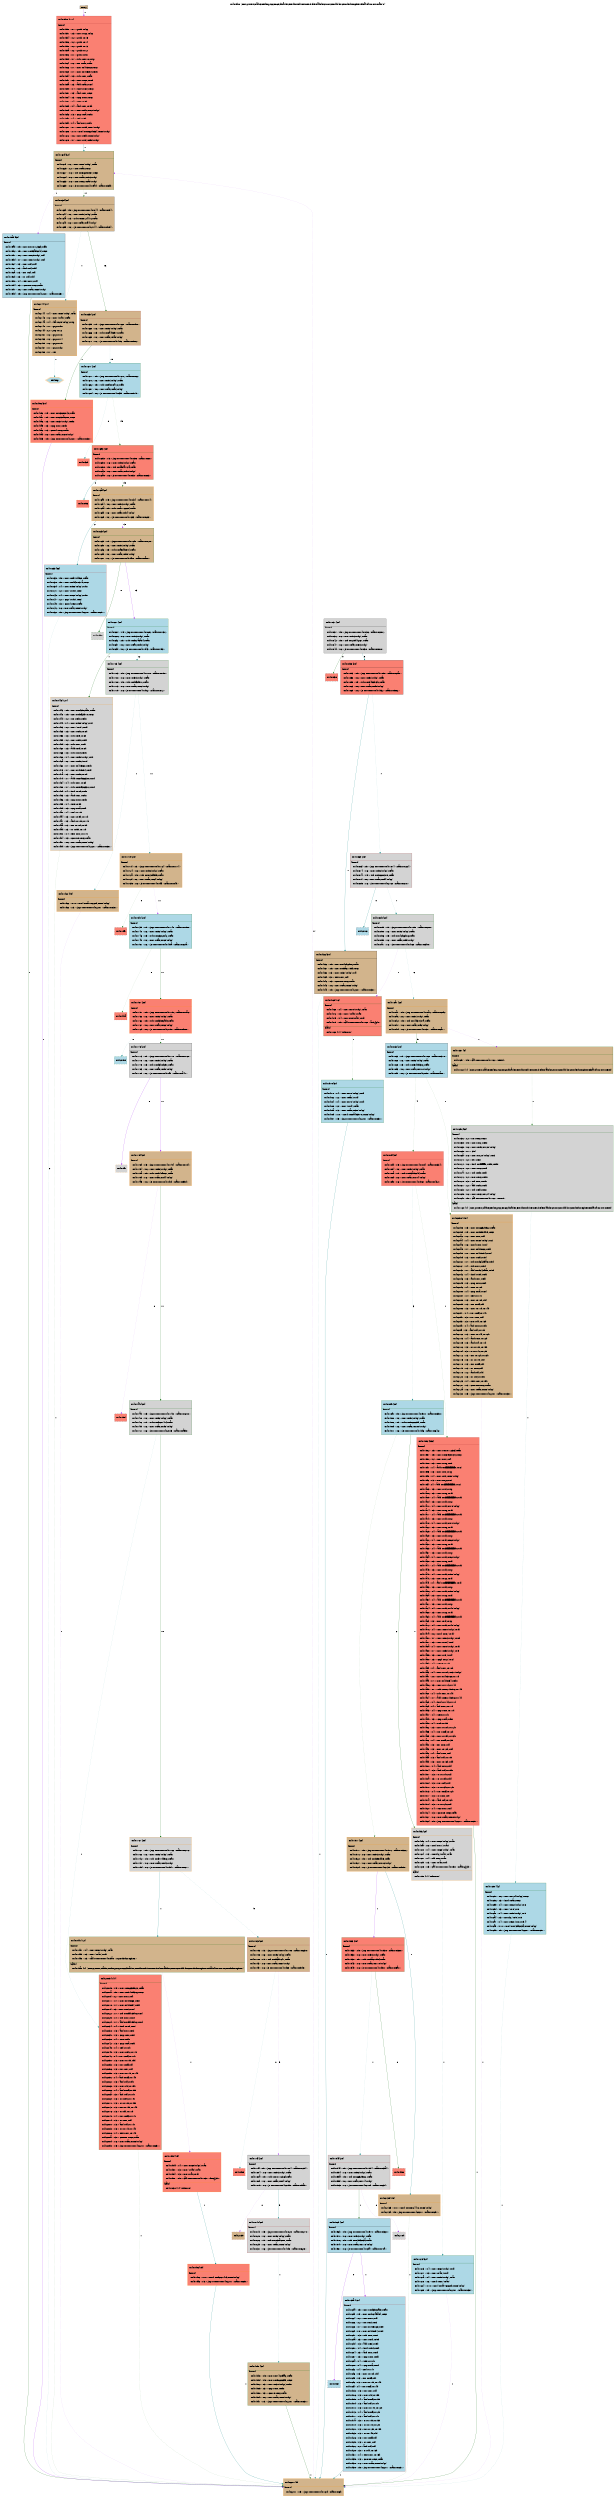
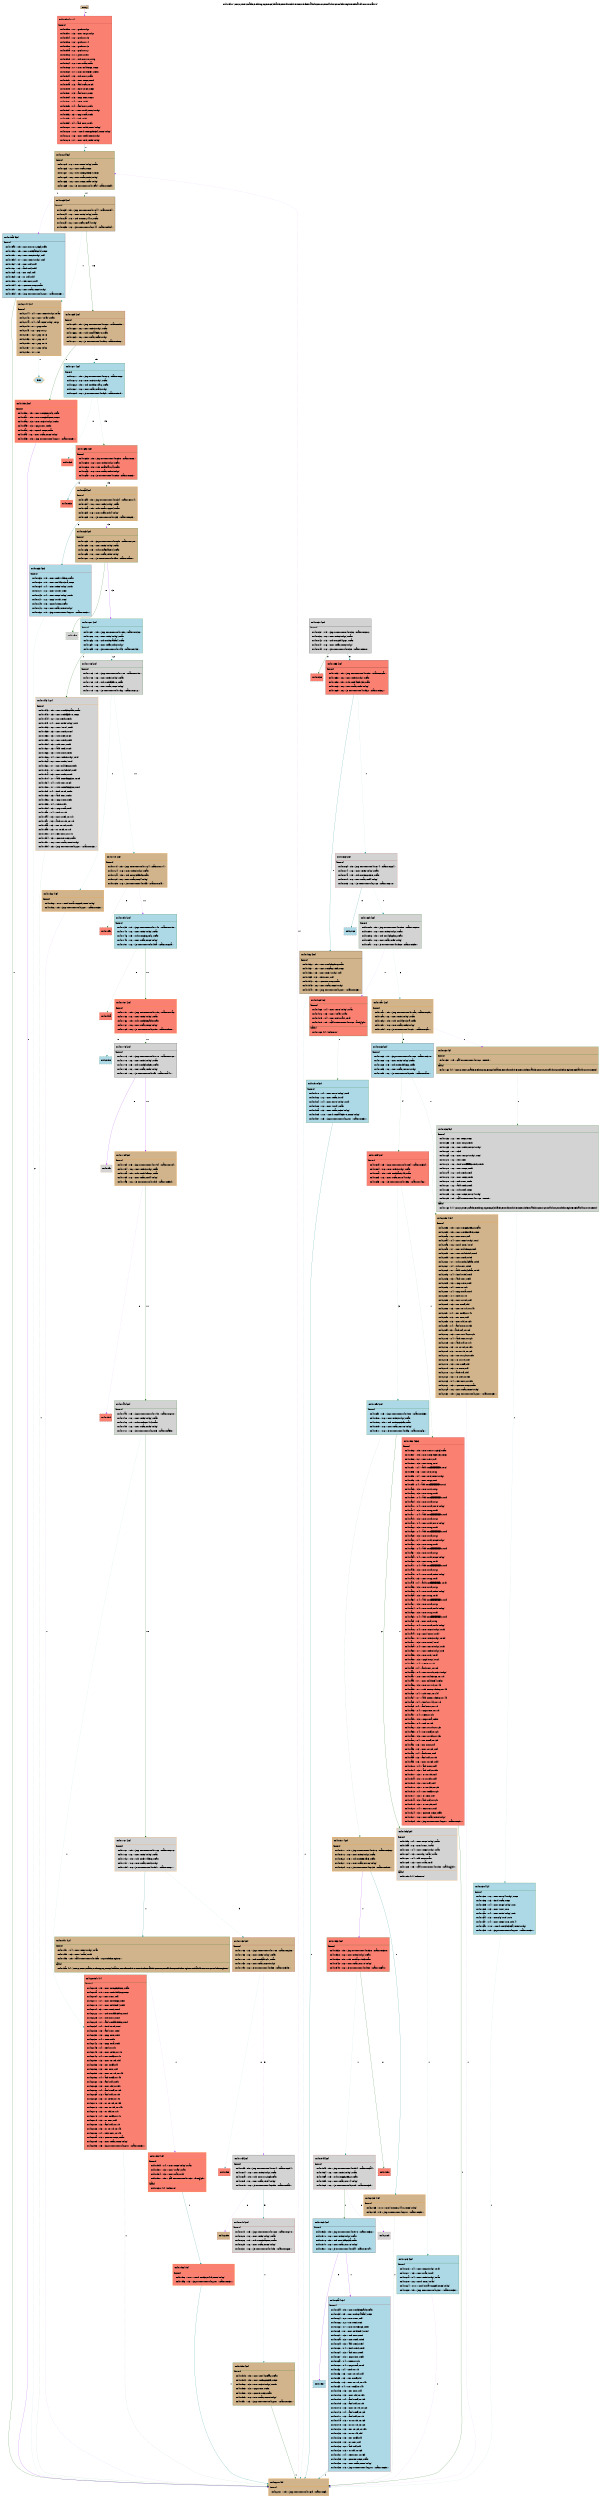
node "Desktop": label "Desktop" -> "Exit"
